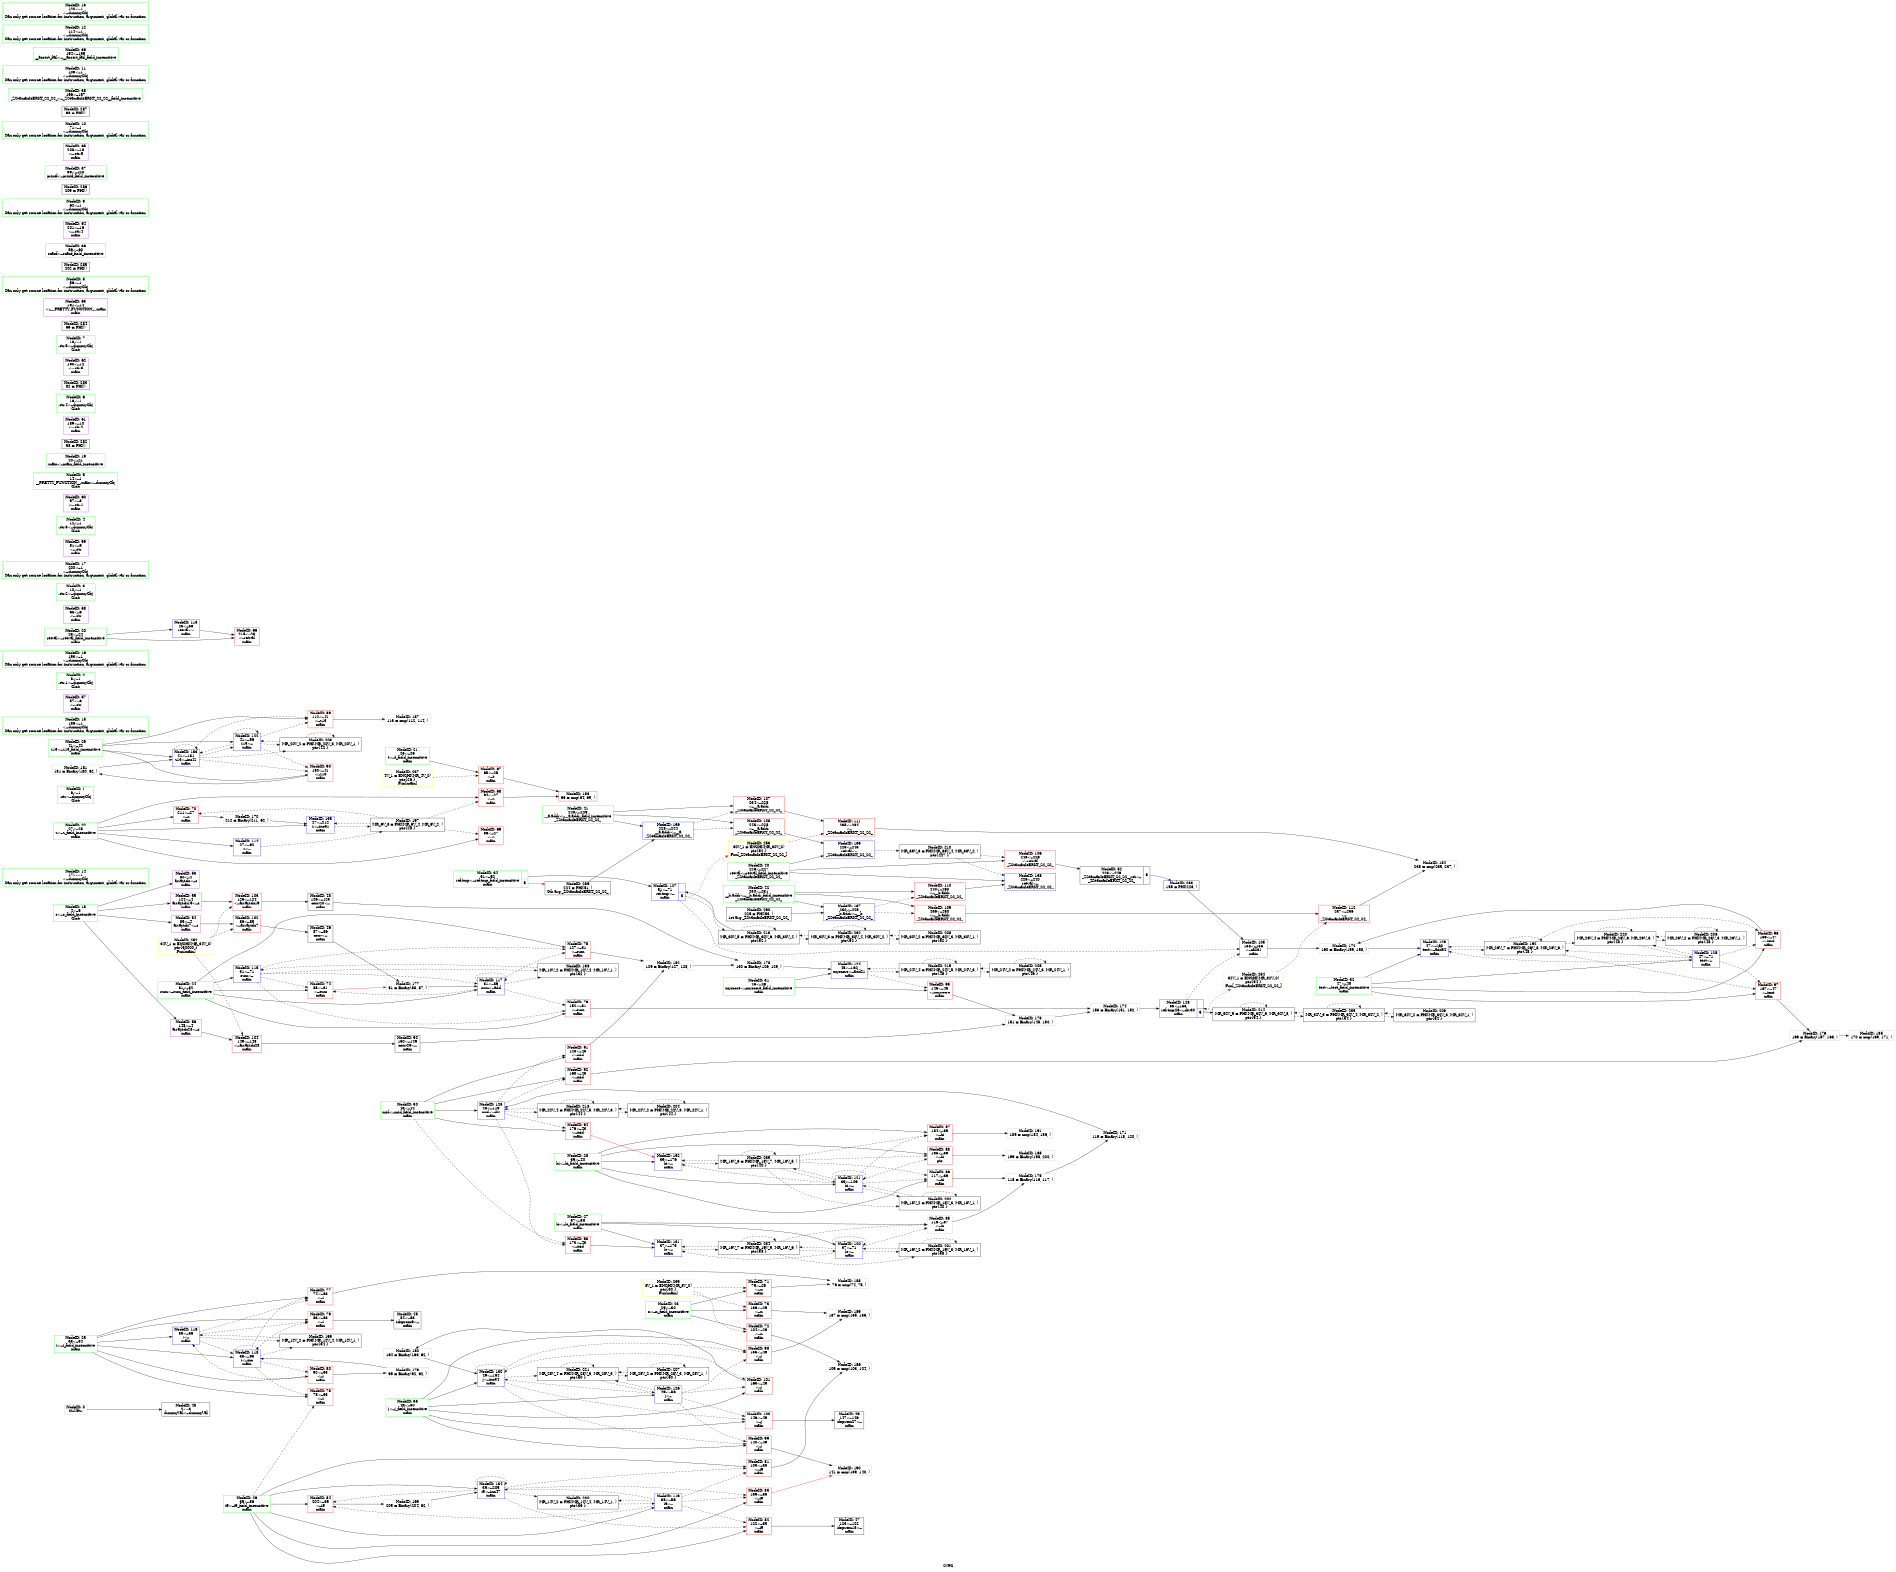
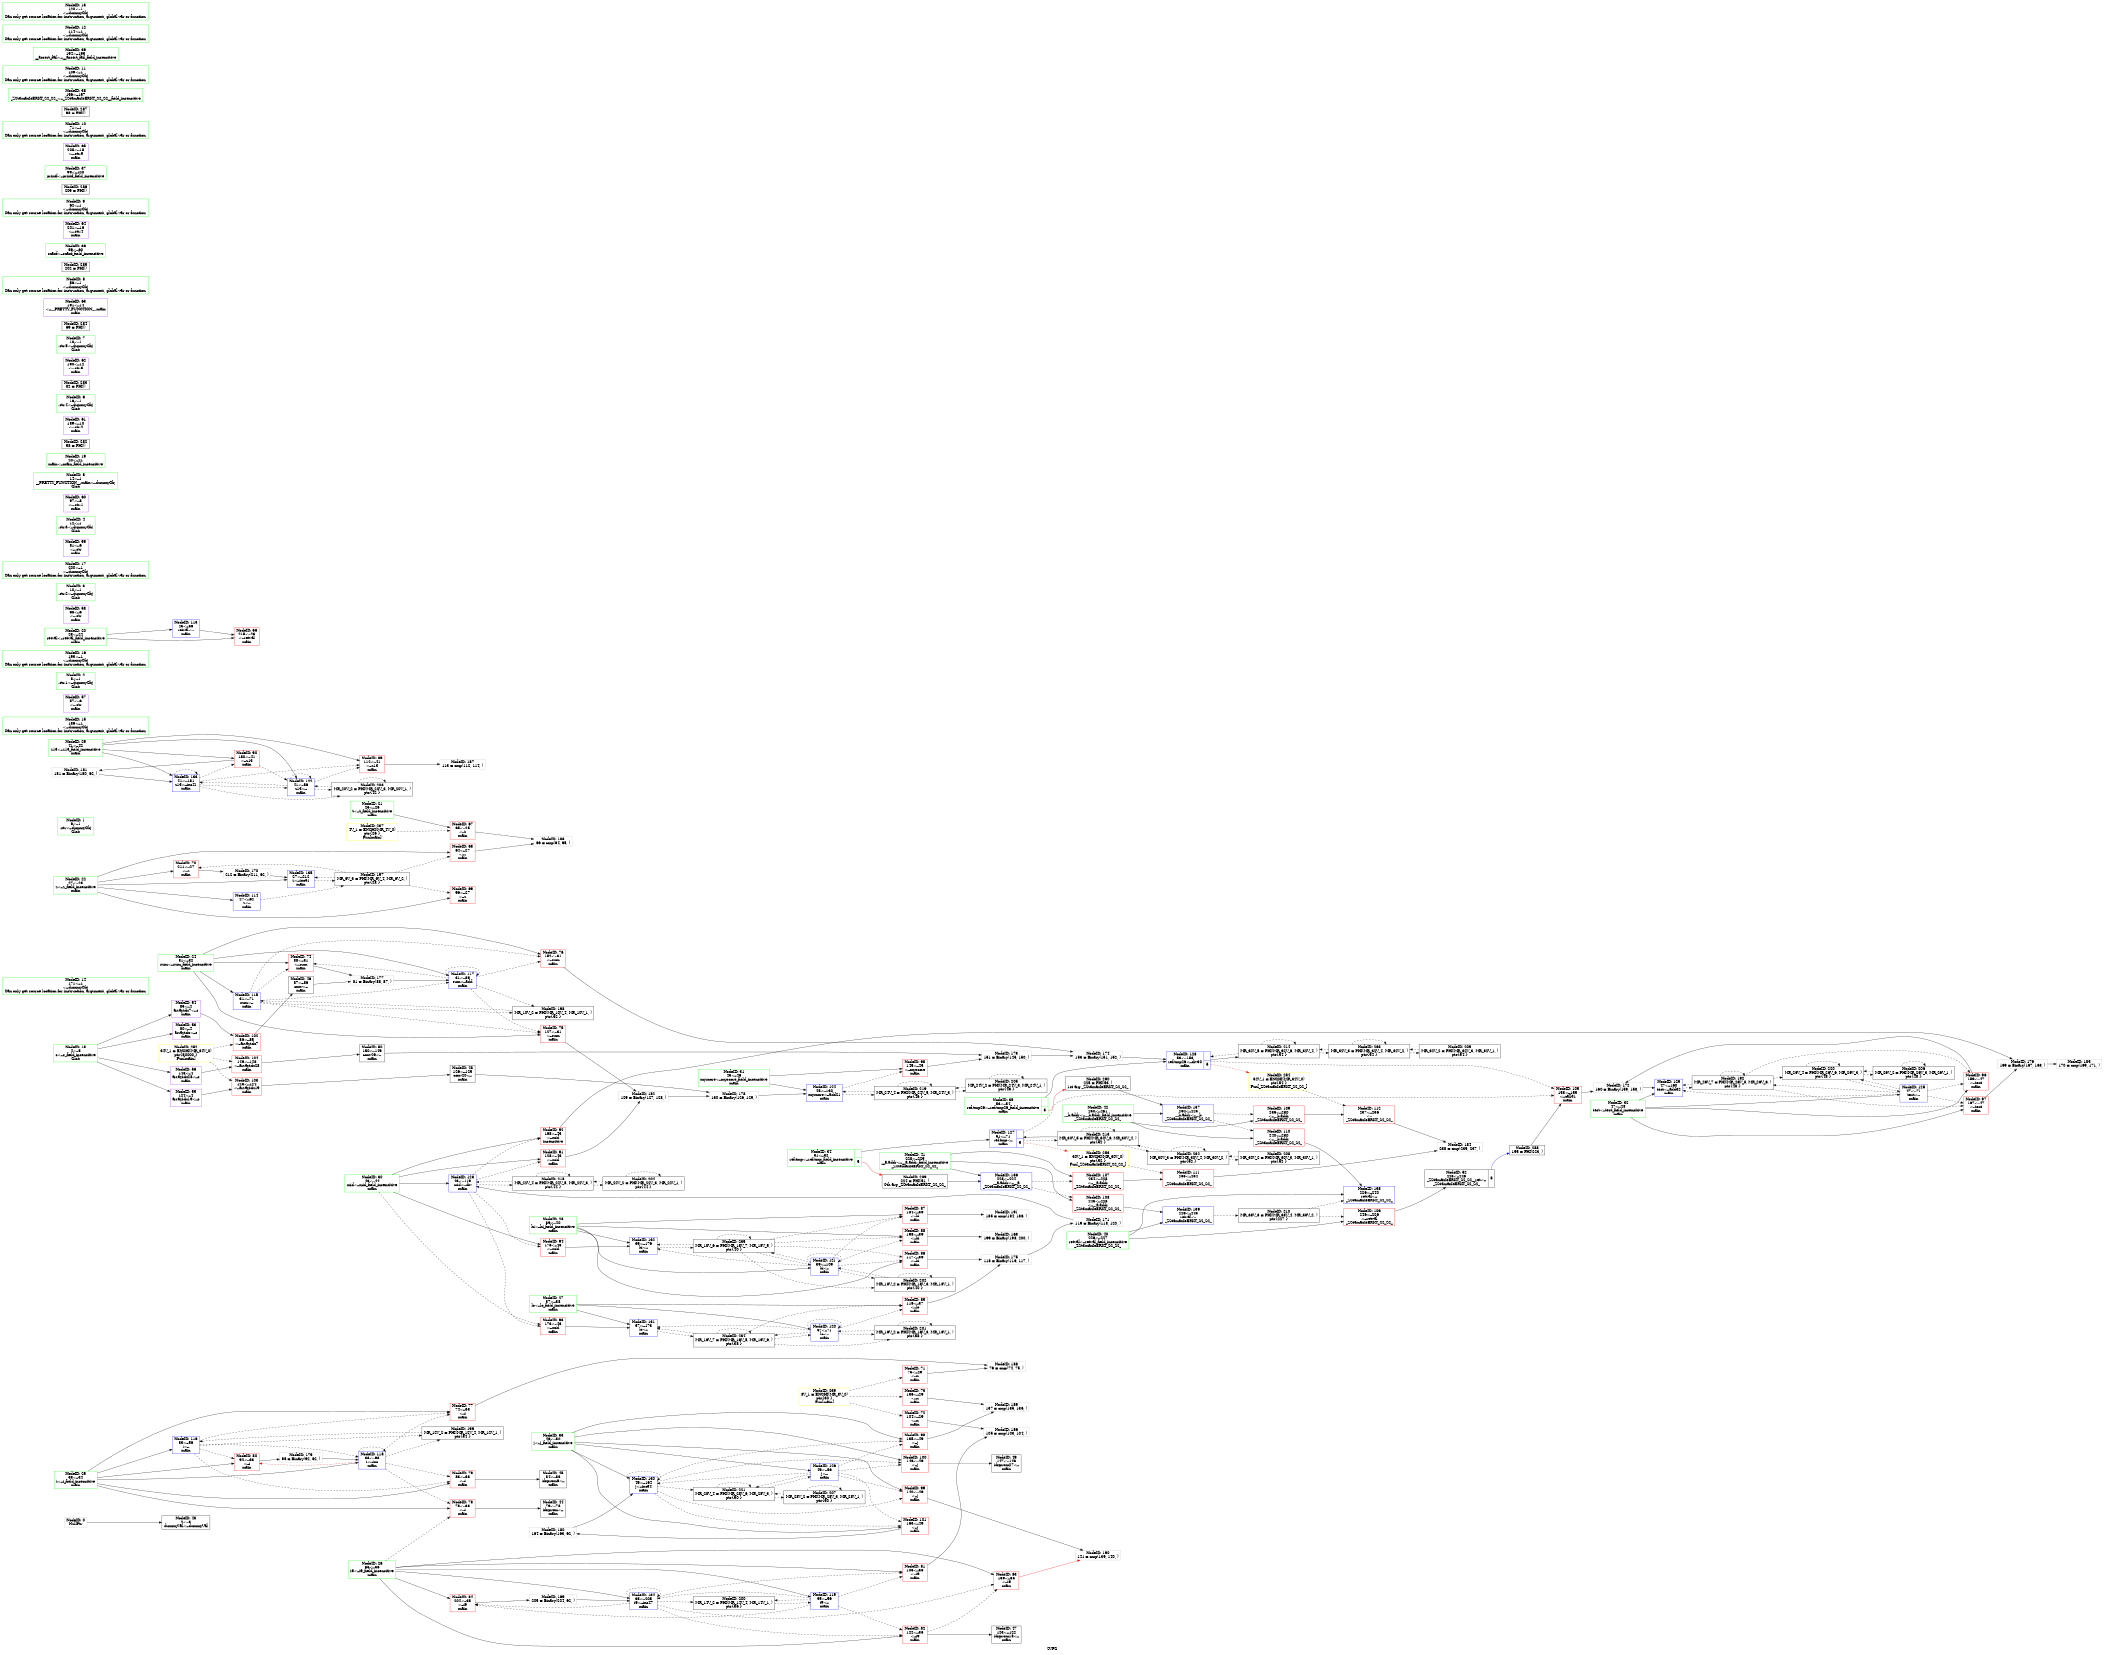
edge "NodeID: 122" -> "NodeID: 90": reversed
node "NodeID: 183": color red -> grey
edge "NodeID: 74" -> "NodeID: 177": color red -> black
node "NodeID: 214": text "MR_32V_5 = PHI(MR_32V_6, MR_32V_8, )" -> "MR_32V_5 = PHI(MR_32V_6, MR_32V_4, )"
node "NodeID: 92": text "main" -> "insensitive"
node "NodeID: 35": added
edge "NodeID: 94" -> "NodeID: 132": color red -> black
node "NodeID: 88": text "pts" -> "main"
node "NodeID: 85": color grey -> red
node "NodeID: 23": removed
edge "NodeID: 118" -> "NodeID: 80": color black -> red
edge "NodeID: 80" -> "NodeID: 116": reversed
edge "NodeID: 119" -> "NodeID: 83": now "NodeID: 82" -> "NodeID: 83"
node "NodeID: 44": added
